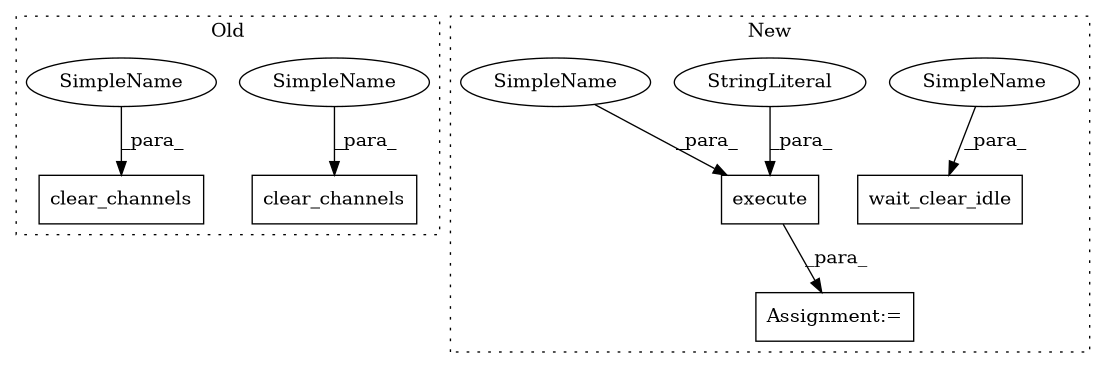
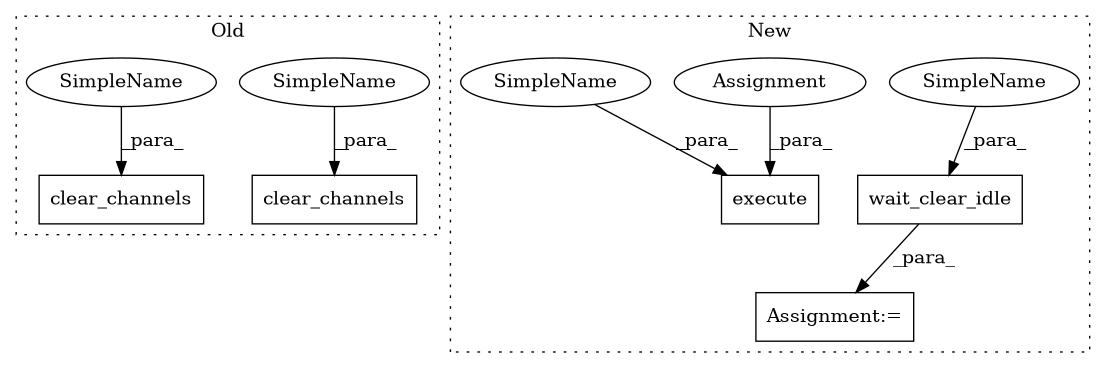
node "StringLiteral": label "StringLiteral" -> "Assignment"
edge "execute" -> "Assignment:=": now "wait_clear_idle" -> "Assignment:="
